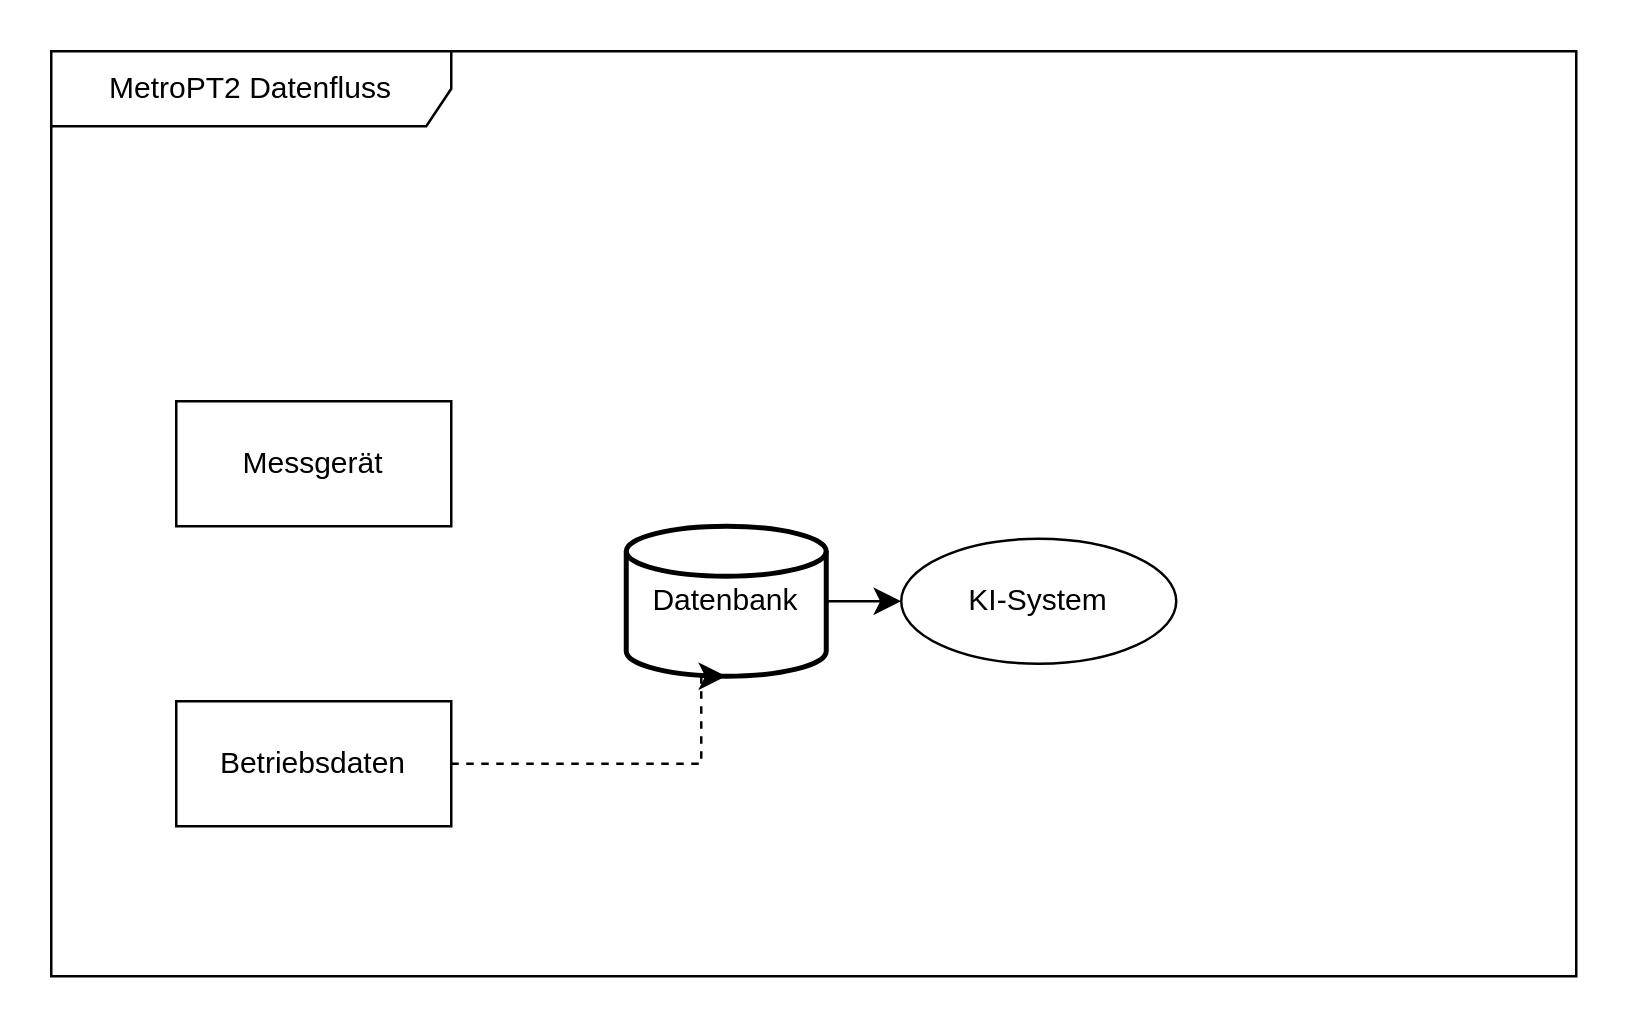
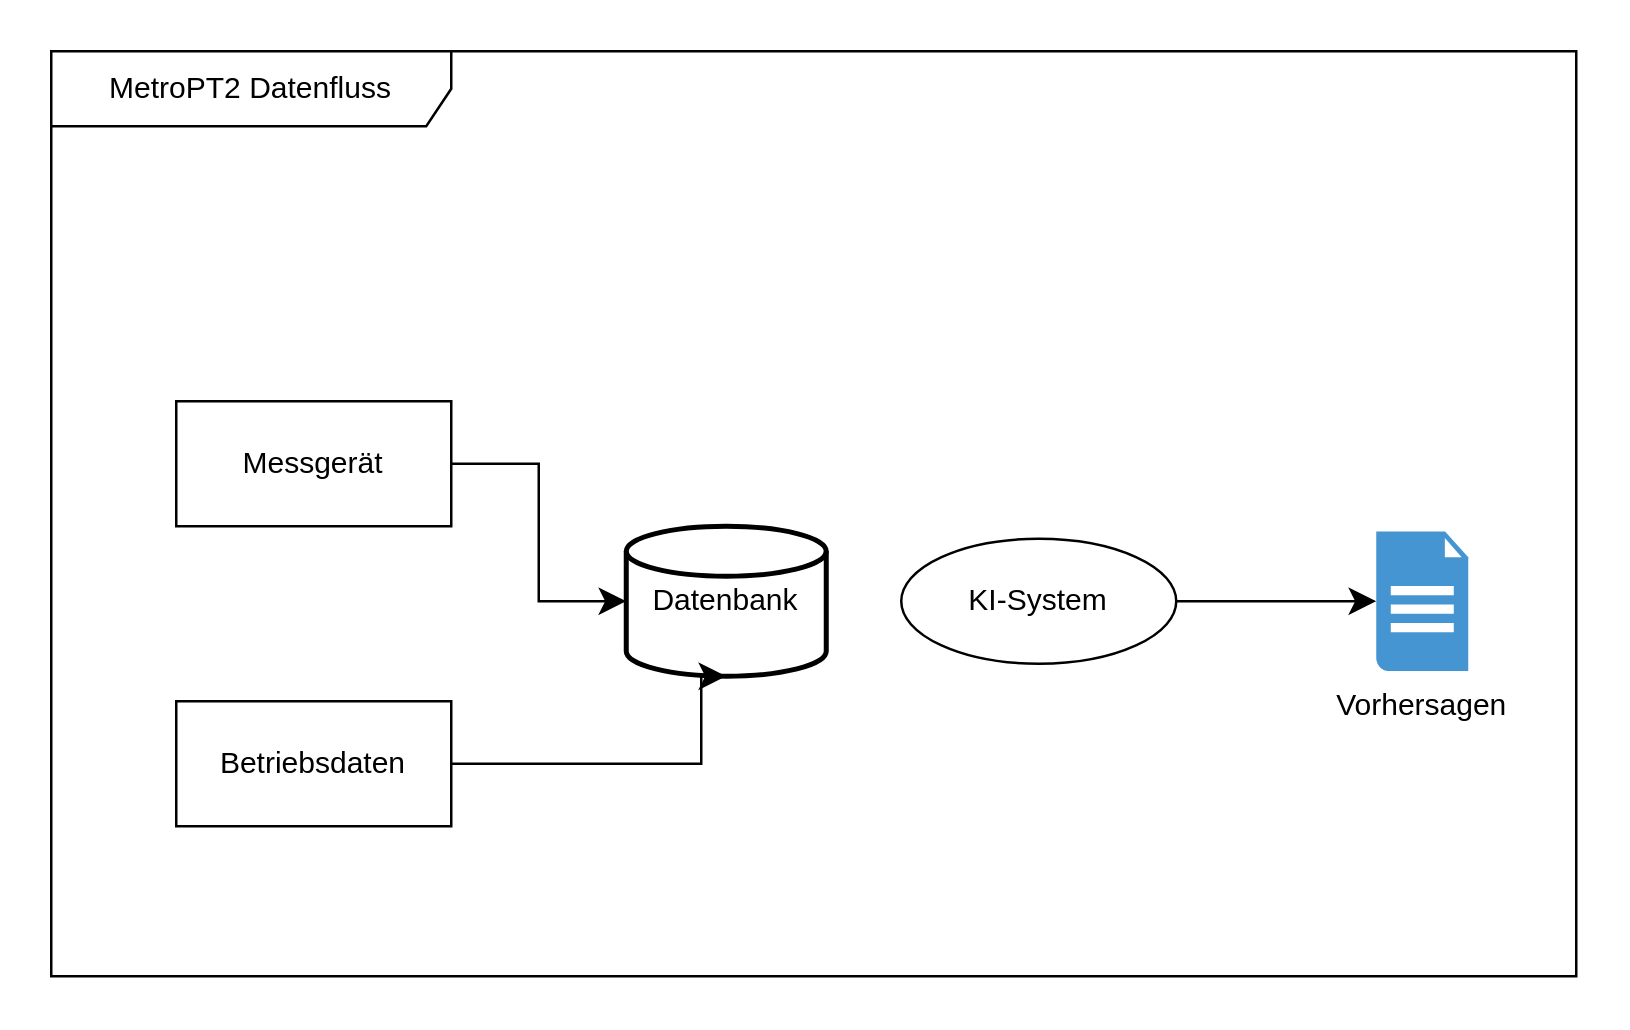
edge "Messgerät" -> "Datenbank": added
edge "Datenbank" -> "KI-System": removed
edge "KI-System" -> "Vorhersagen": added
node "Vorhersagen": added
edge "Betriebsdaten" -> "Datenbank": style dashed -> solid
